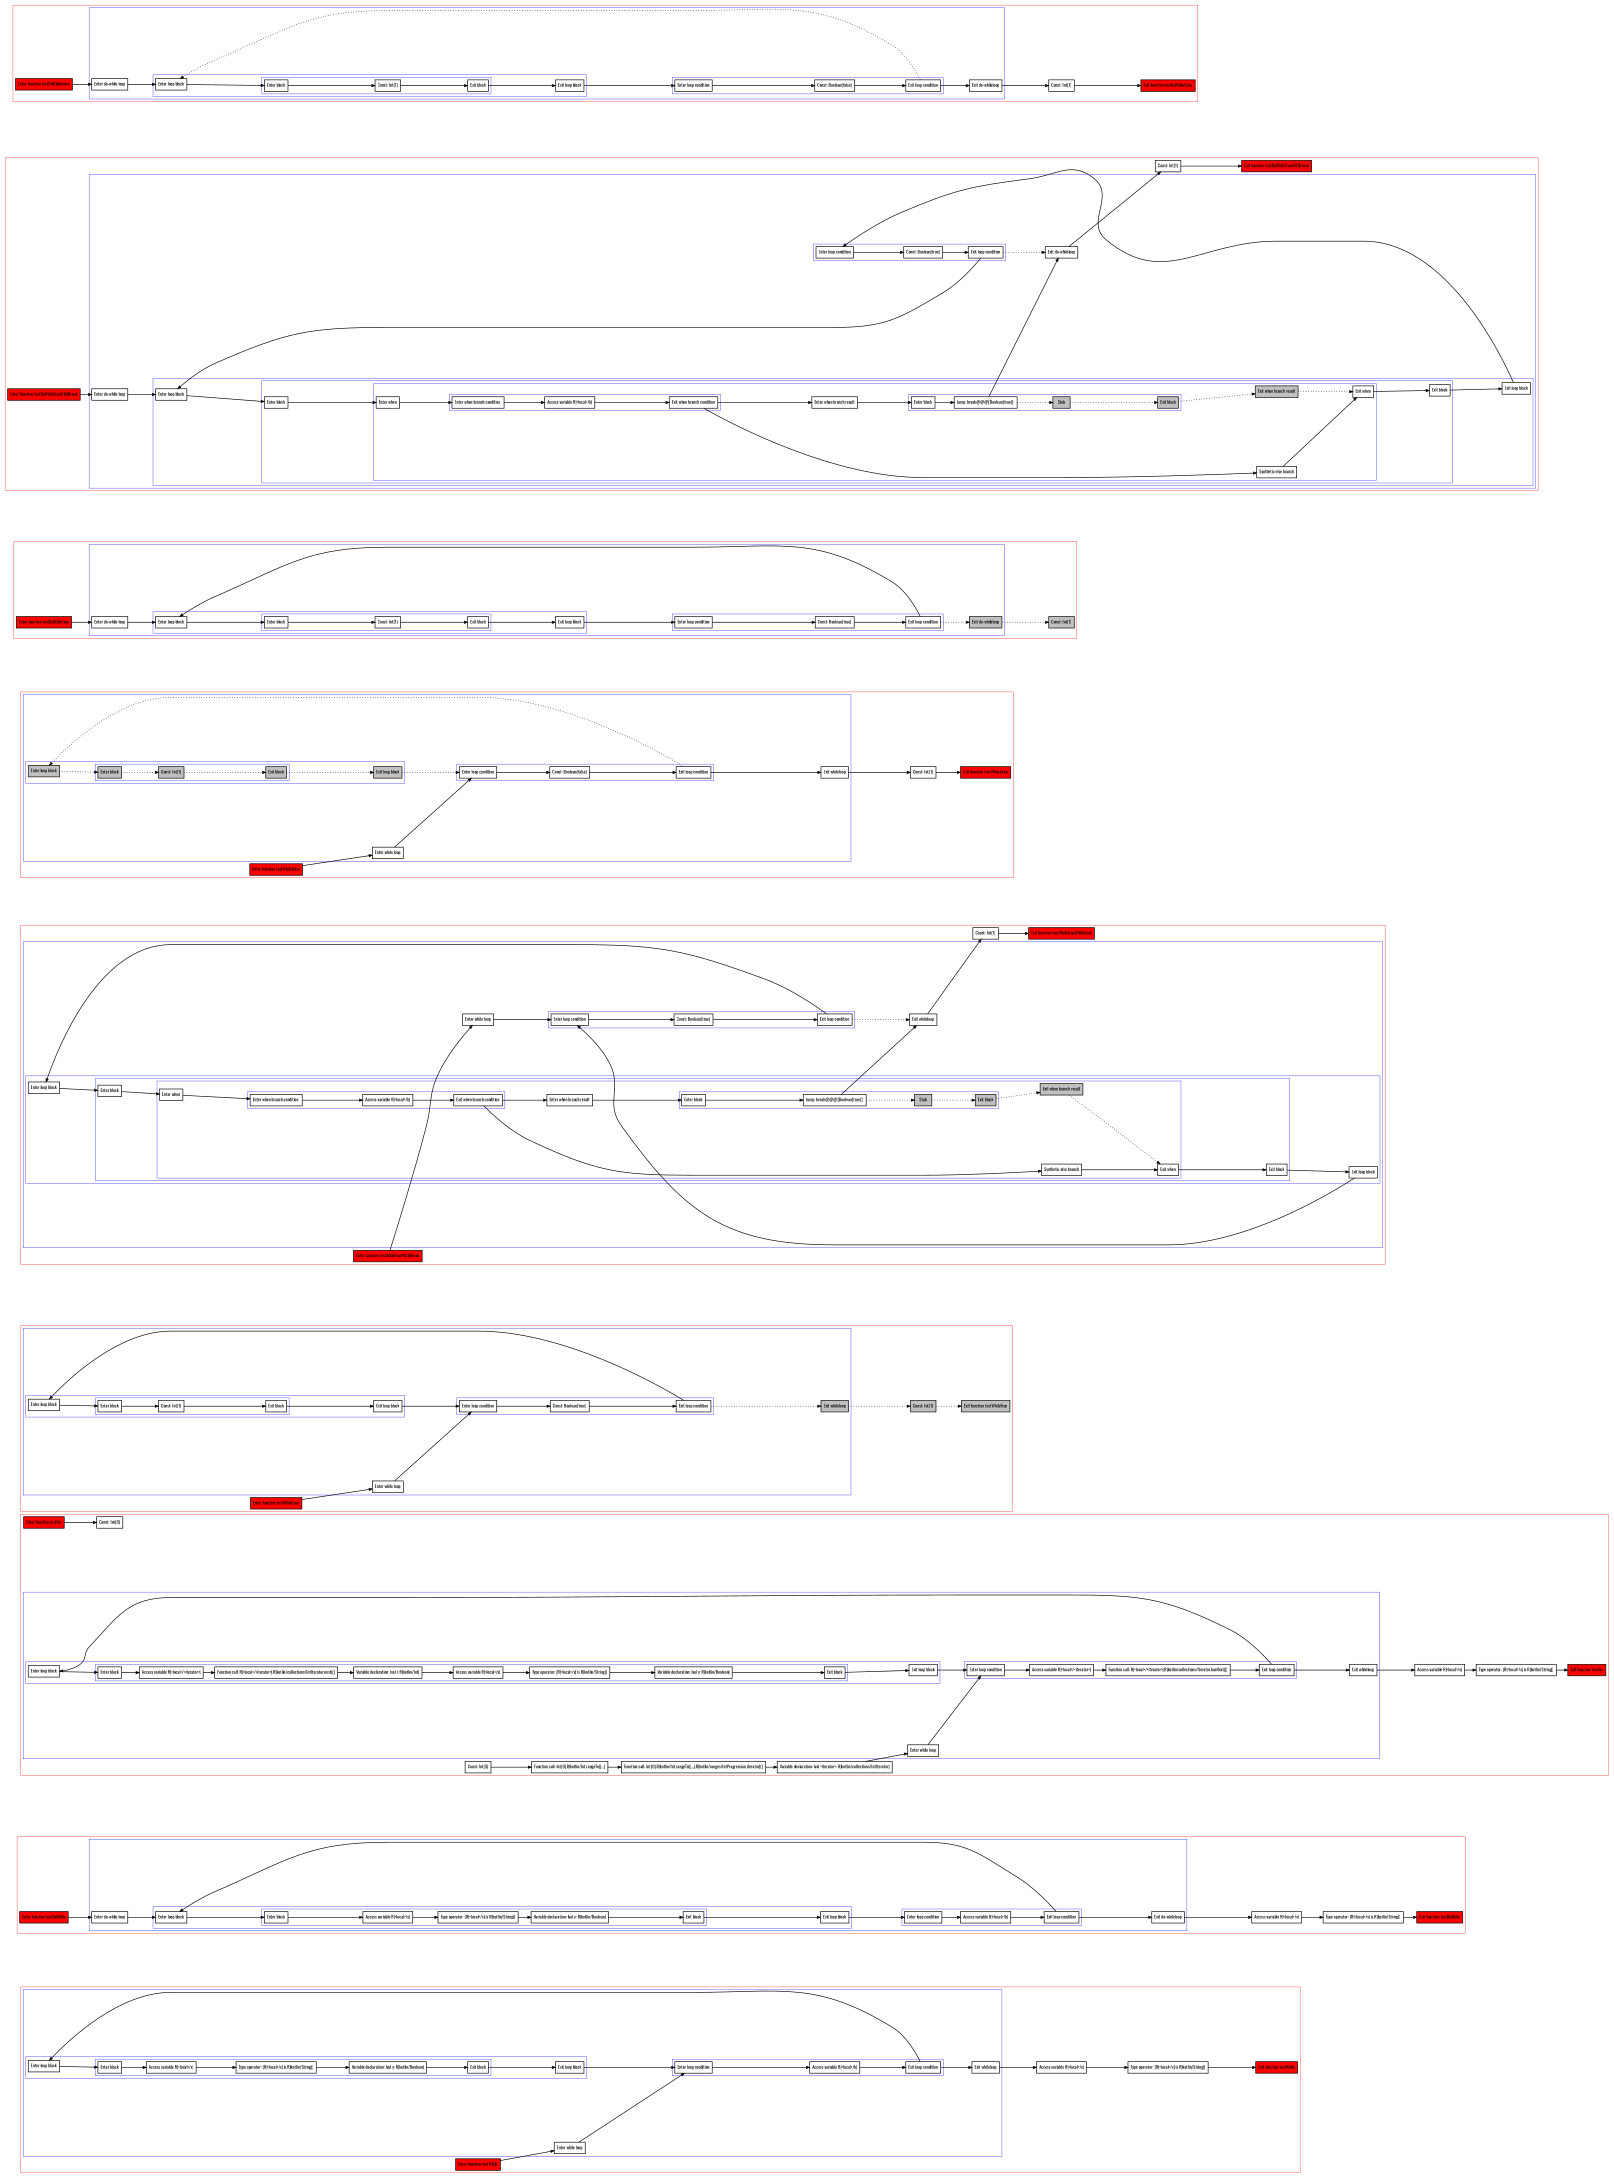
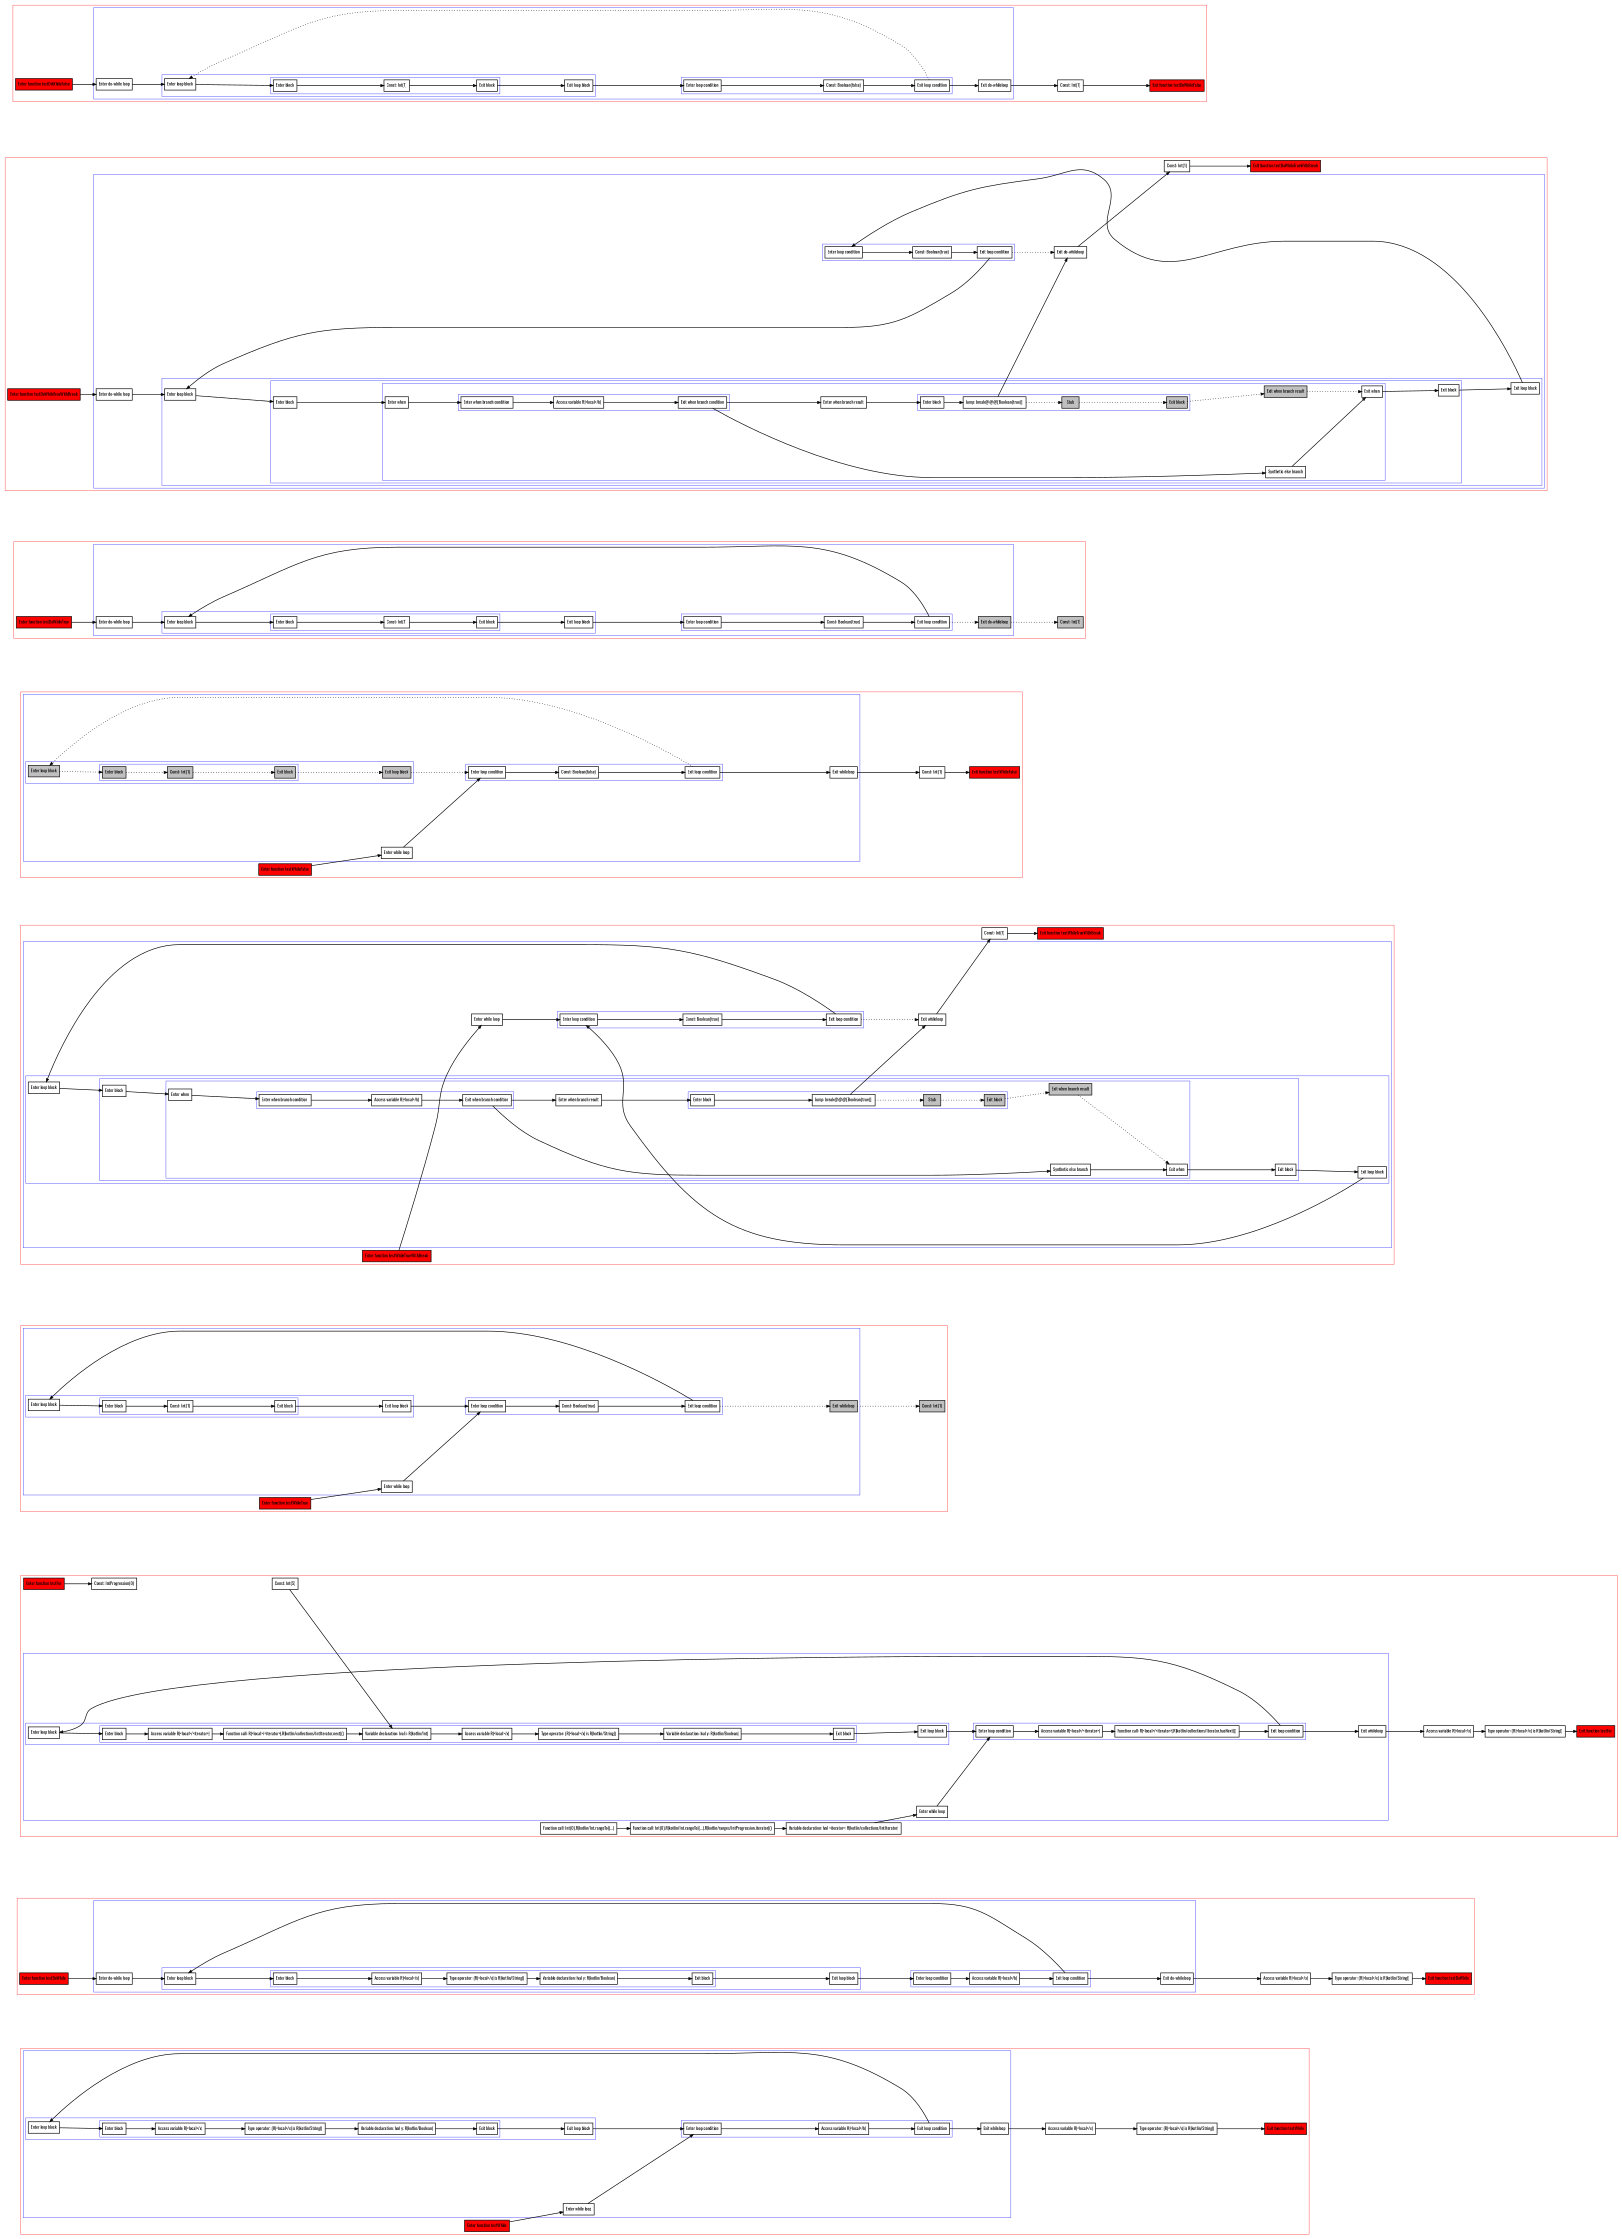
node "Exit function testWhileTrue": removed
node "Const: Int(0)": label "Const: Int(0)" -> "Const: IntProgression(0)"
edge "Const: Int(5)" -> "Function call: Int(0).R|kotlin/Int.rangeTo|(...)": now "Const: Int(5)" -> "Variable declaration: lval i: R|kotlin/Int|"
